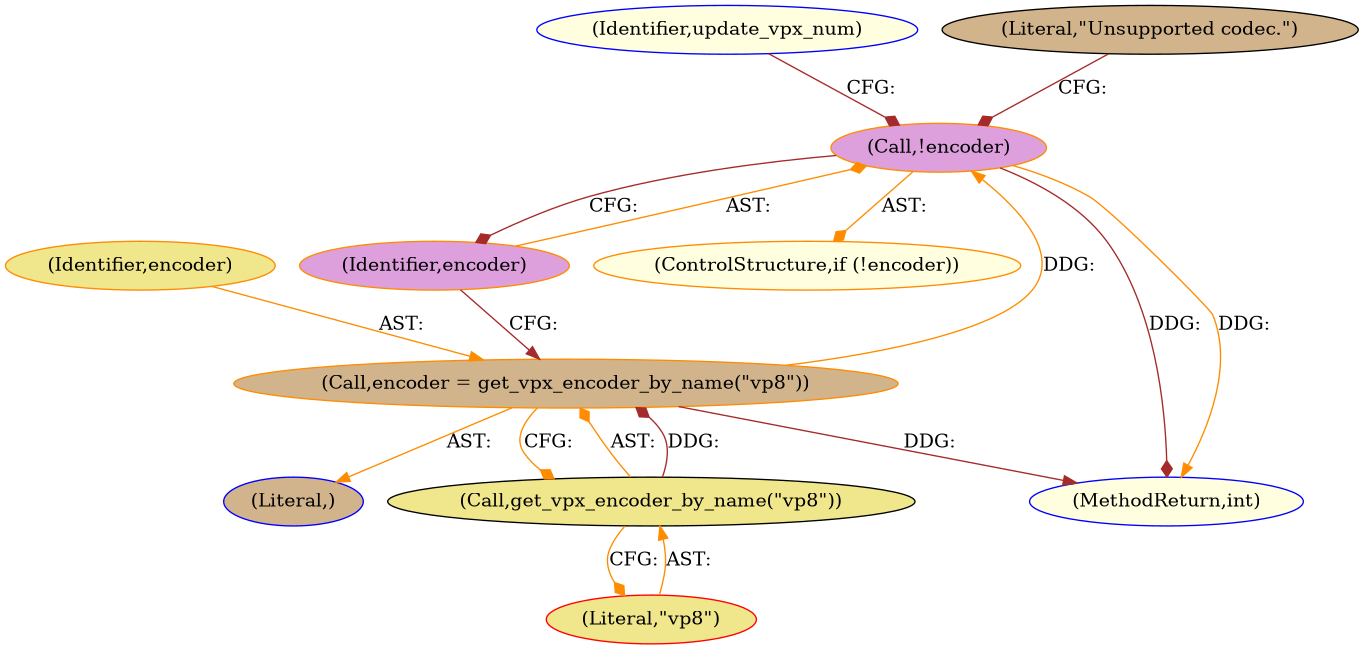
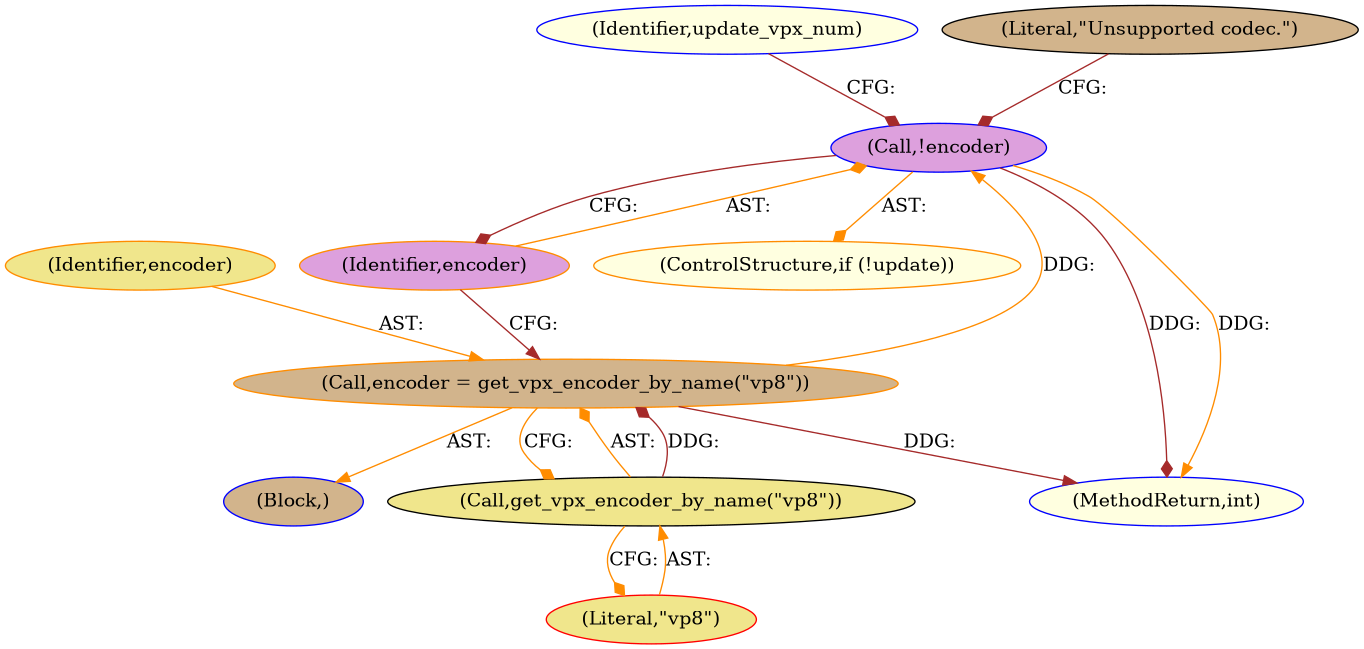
node "(Call,!encoder)": color darkorange -> blue
node "(ControlStructure,if (!encoder))": label "(ControlStructure,if (!encoder))" -> "(ControlStructure,if (!update))"
node "(Literal,)": label "(Literal,)" -> "(Block,)"
